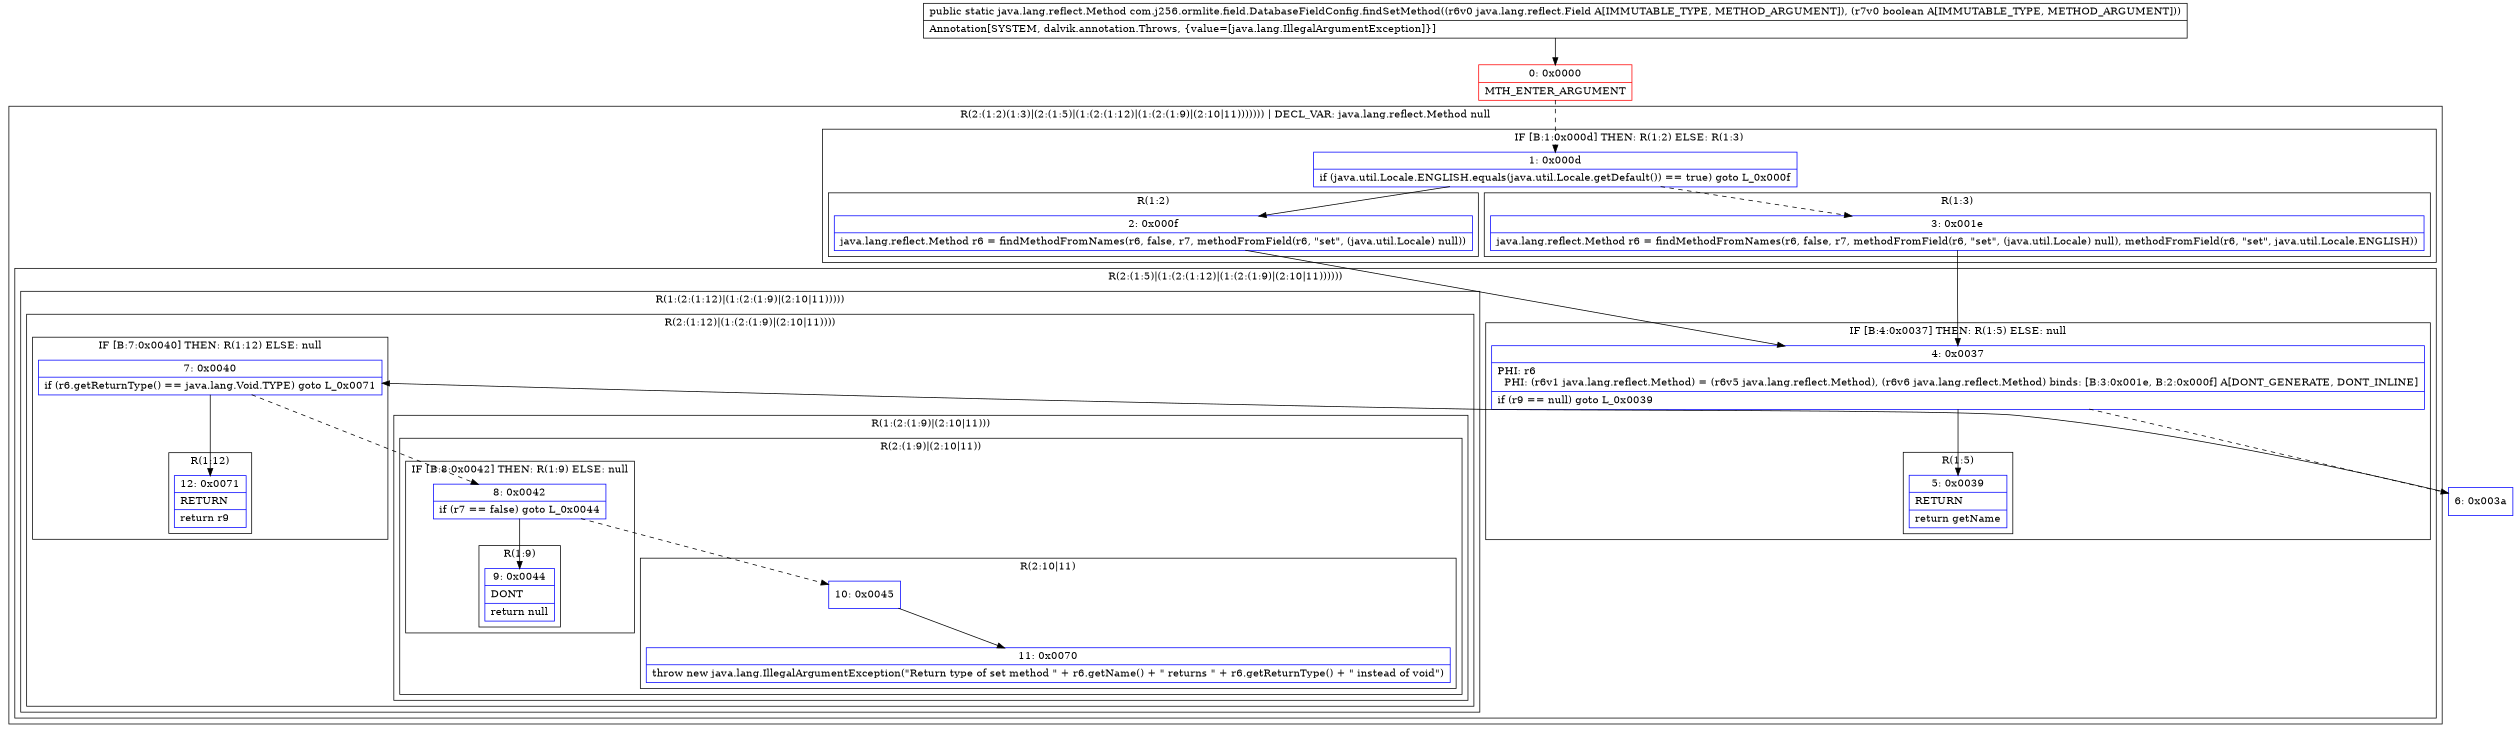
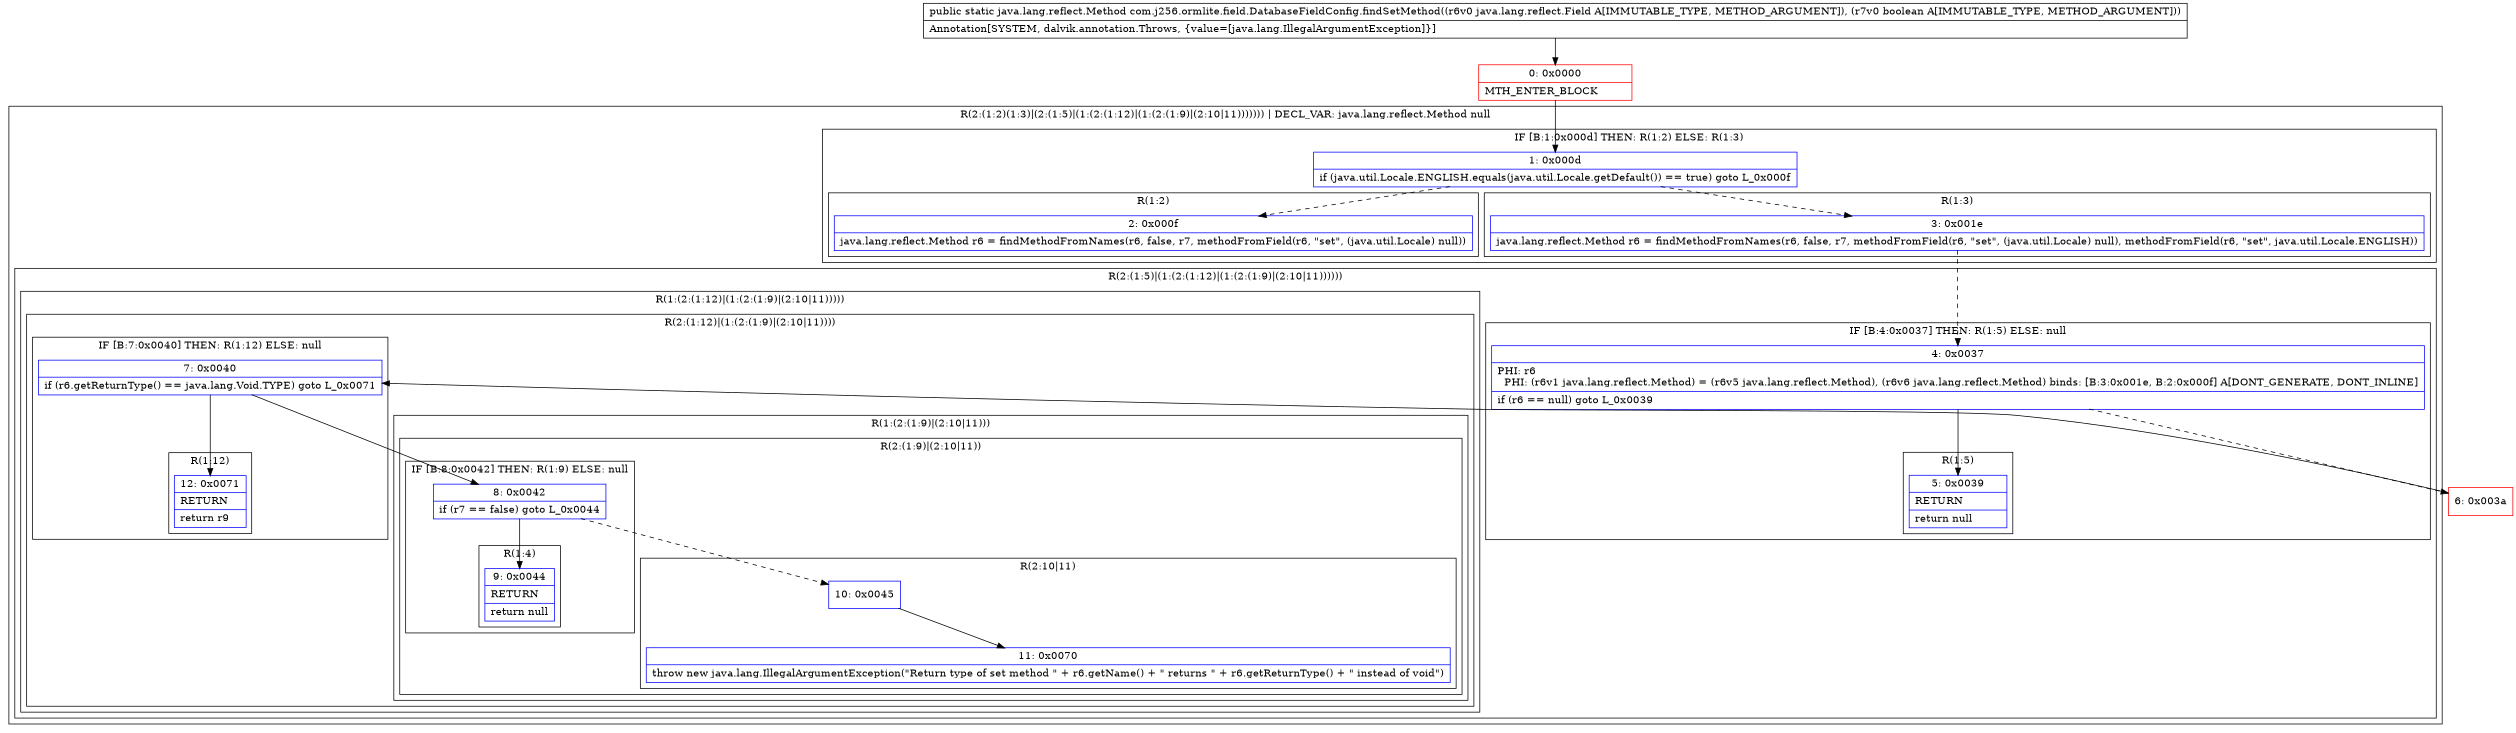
node "0: 0x0000": text "MTH_ENTER_ARGUMENT" -> "MTH_ENTER_BLOCK"
edge "0: 0x0000" -> "1: 0x000d": style dashed -> solid
edge "1: 0x000d" -> "2: 0x000f": style solid -> dashed
edge "3: 0x001e" -> "4: 0x0037": style solid -> dashed
edge "2: 0x000f" -> "4: 0x0037": removed
node "4: 0x0037": text "if (r9 == null) goto L_0x0039" -> "if (r6 == null) goto L_0x0039"
edge "7: 0x0040" -> "8: 0x0042": style dashed -> solid
node "6: 0x003a": color blue -> red
node "5: 0x0039": text "return getName" -> "return null"
cluster "R(1:9)": label "R(1:9)" -> "R(1:4)"
node "9: 0x0044": text "DONT" -> "RETURN"
